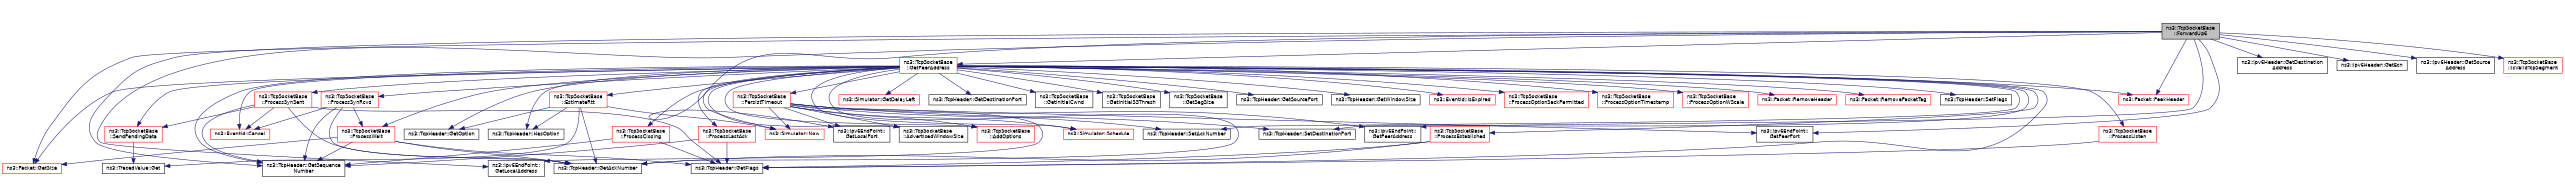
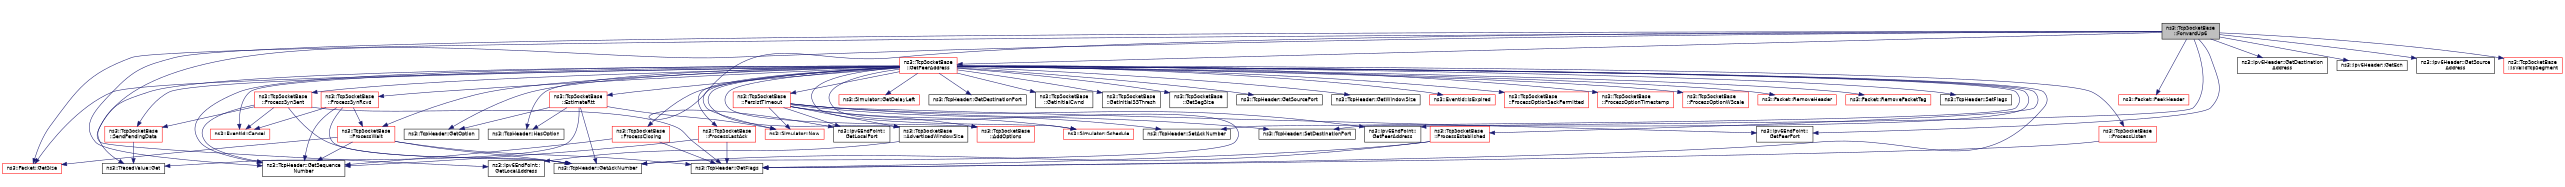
edge "ns3::TcpSocketBase ::GetPeerAddress" -> "ns3::Packet::PeekHeader": now "ns3::TcpSocketBase ::GetPeerAddress" -> "ns3::TracedValue::Get"
edge "ns3::TcpSocketBase ::PersistTimeout" -> "ns3::Ipv6EndPoint:: GetLocalAddress": now "ns3::TcpSocketBase ::AdvertisedWindowSize" -> "ns3::Ipv6EndPoint:: GetLocalAddress"
